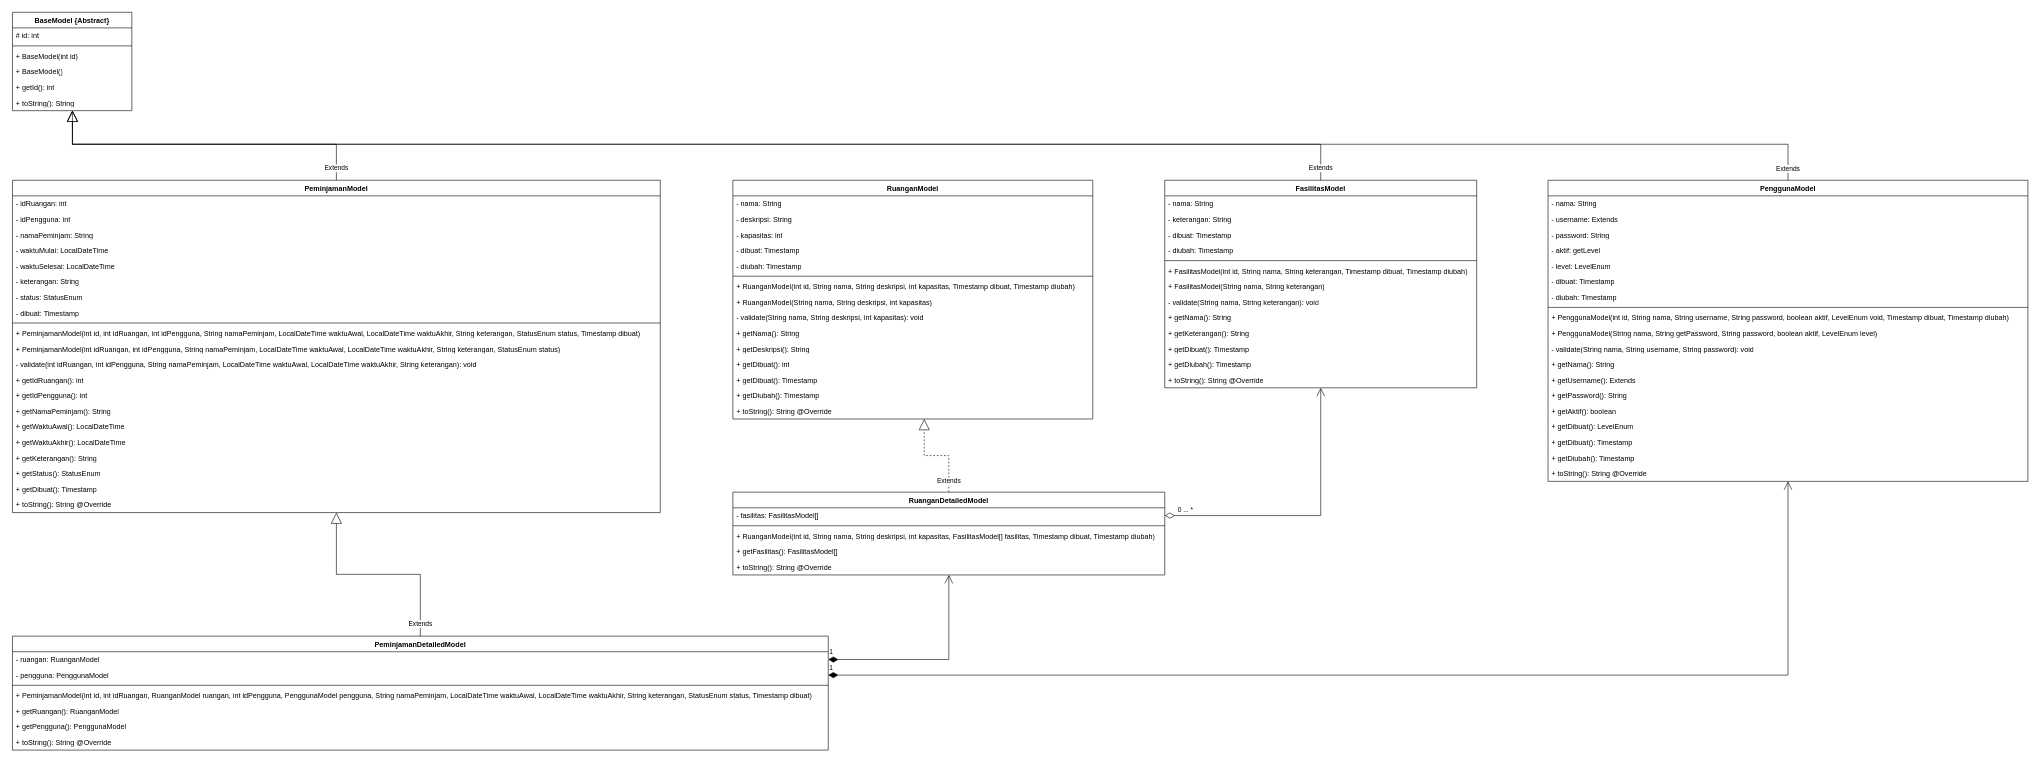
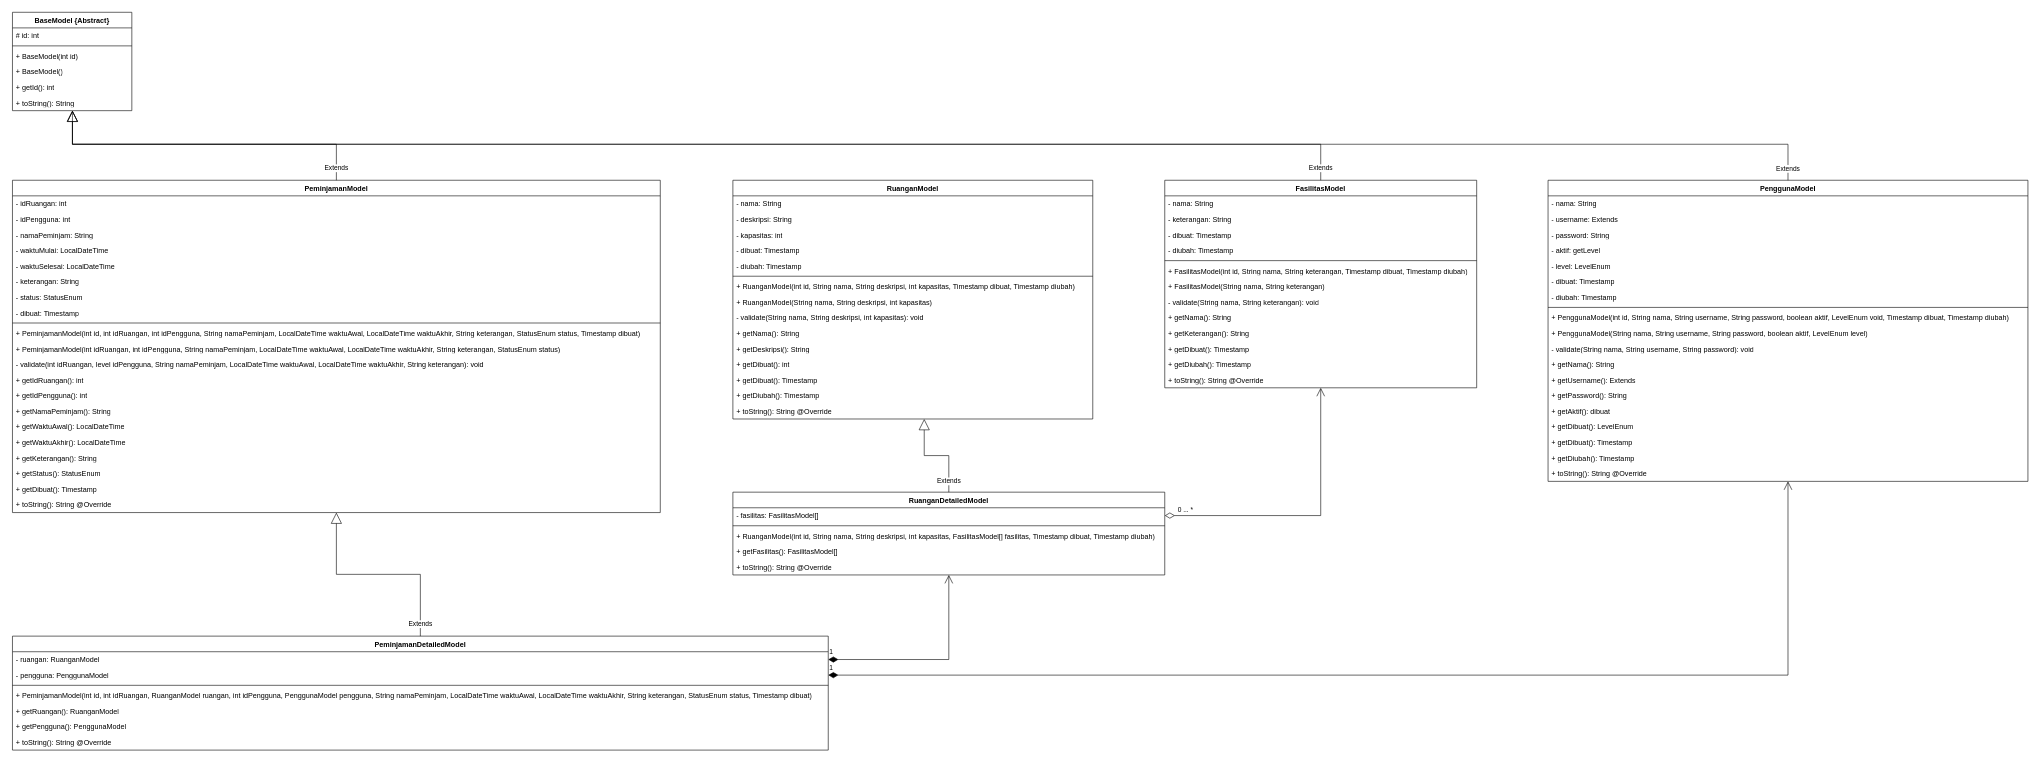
node "+ PenggunaModel(String nama, String getPassword, String password, boolean aktif, LevelEnum level)": label "+ PenggunaModel(String nama, String getPassword, String password, boolean aktif, LevelEnum level)" -> "+ PenggunaModel(String nama, String username, String password, boolean aktif, LevelEnum level)"
node "- validate(int idRuangan, int idPengguna, String namaPeminjam, LocalDateTime waktuAwal, LocalDateTime waktuAkhir, String keterangan): void": label "- validate(int idRuangan, int idPengguna, String namaPeminjam, LocalDateTime waktuAwal, LocalDateTime waktuAkhir, String keterangan): void" -> "- validate(int idRuangan, level idPengguna, String namaPeminjam, LocalDateTime waktuAwal, LocalDateTime waktuAkhir, String keterangan): void"
node "+ getAktif(): boolean": label "+ getAktif(): boolean" -> "+ getAktif(): dibuat"
edge "RuanganDetailedModel" -> "RuanganModel": style dashed -> solid
